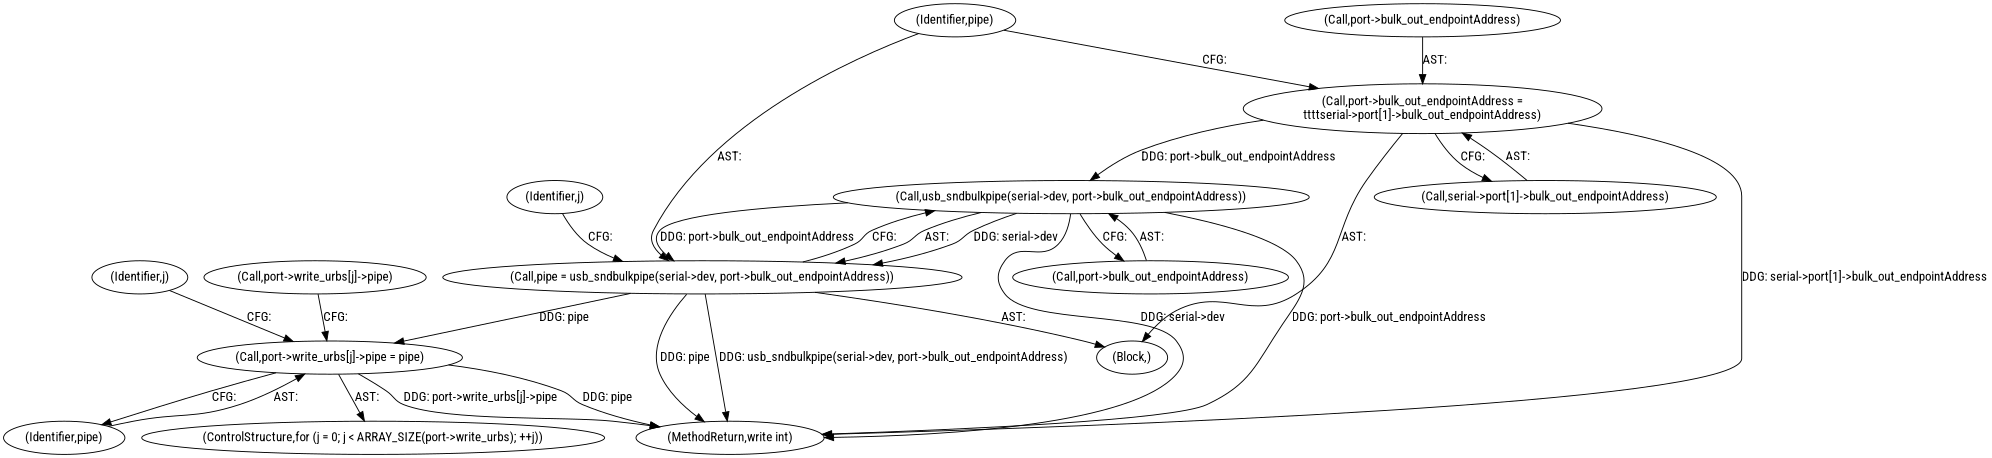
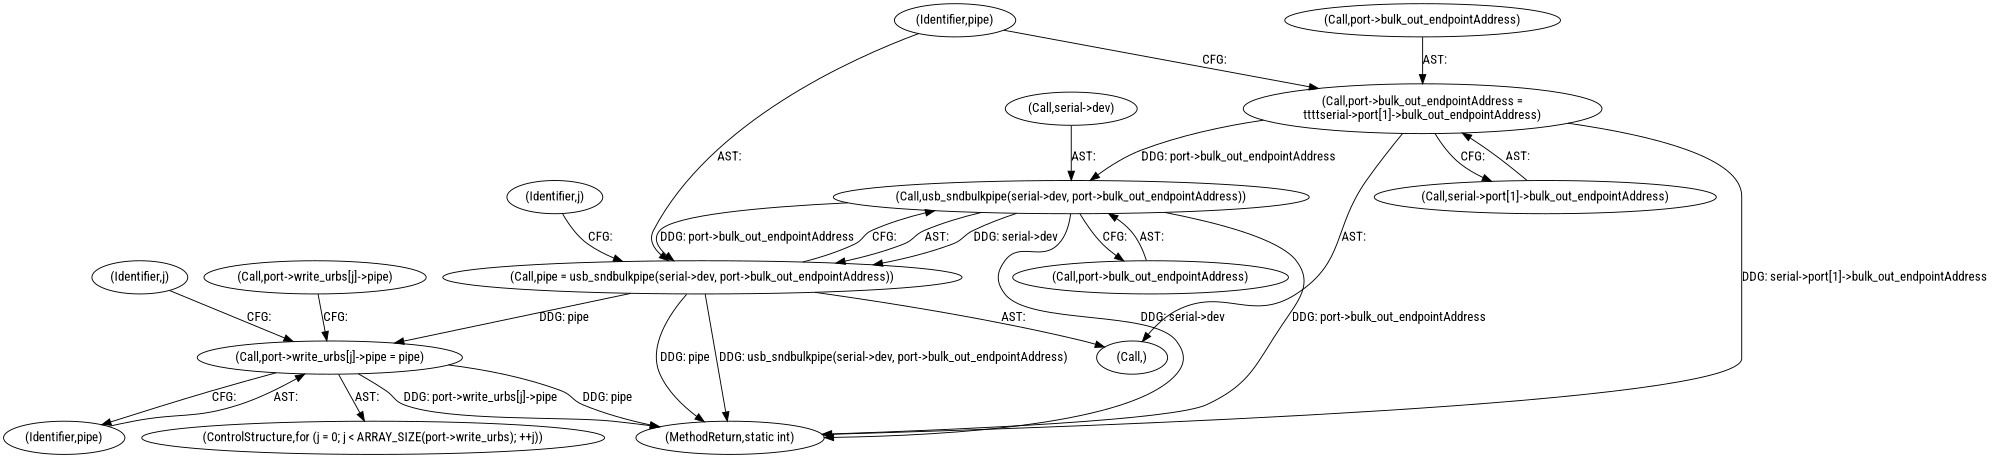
node "(Call,serial->dev)": added
node "(Block,)": label "(Block,)" -> "(Call,)"
node "(MethodReturn,write int)": label "(MethodReturn,write int)" -> "(MethodReturn,static int)"
